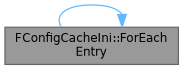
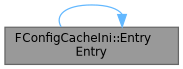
node "FConfigCacheIni::ForEach Entry": label "FConfigCacheIni::ForEach Entry" -> "FConfigCacheIni::Entry Entry"
